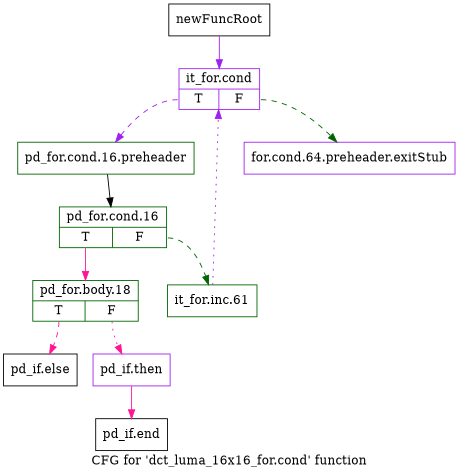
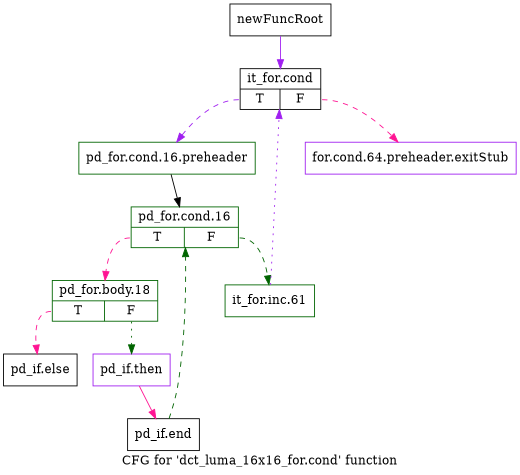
node "it_for.cond": color purple -> black
edge "it_for.cond" -> "for.cond.64.preheader.exitStub": color darkgreen -> deeppink
edge "pd_for.cond.16" -> "pd_for.body.18": style solid -> dashed
edge "pd_for.body.18" -> "pd_if.then": color deeppink -> darkgreen
edge "pd_if.end" -> "pd_for.cond.16": added
